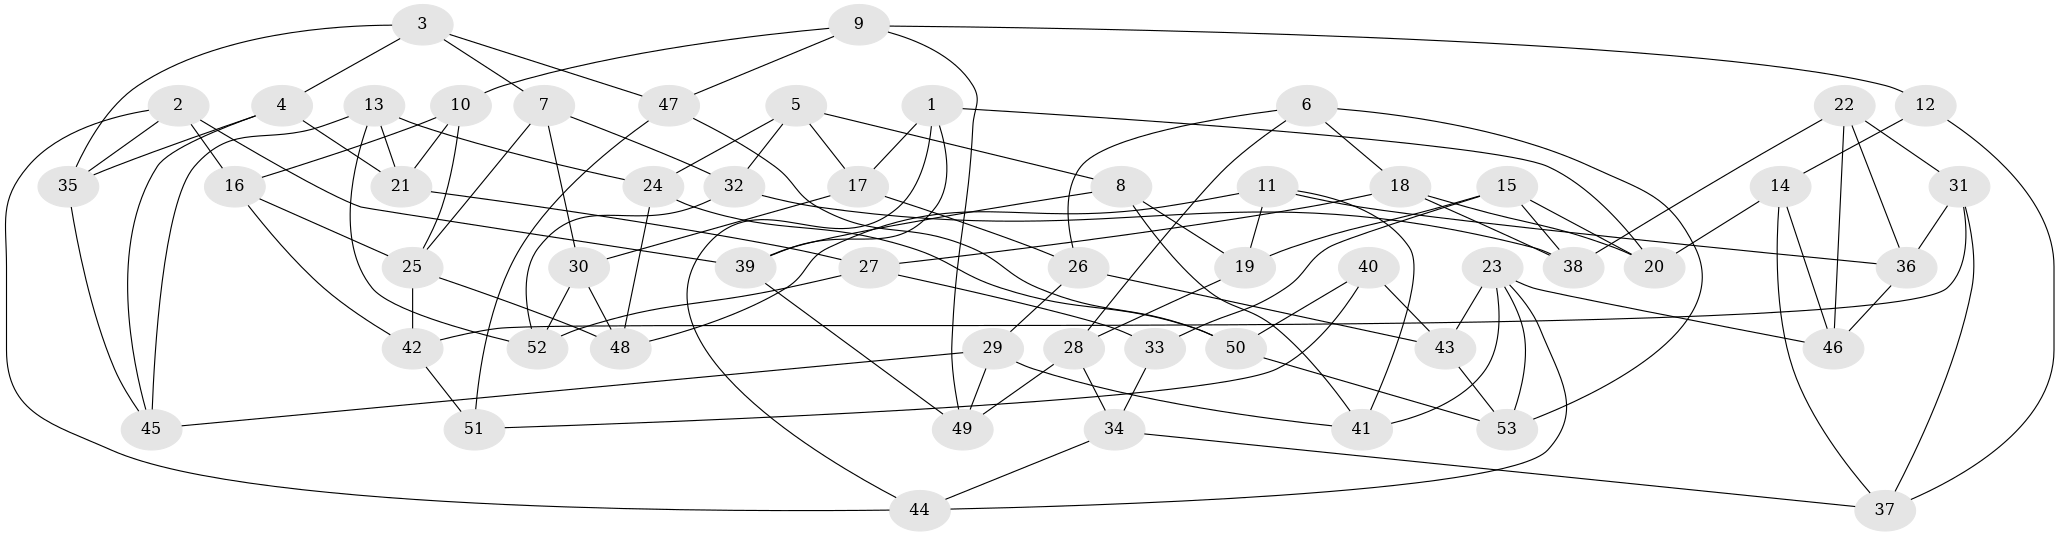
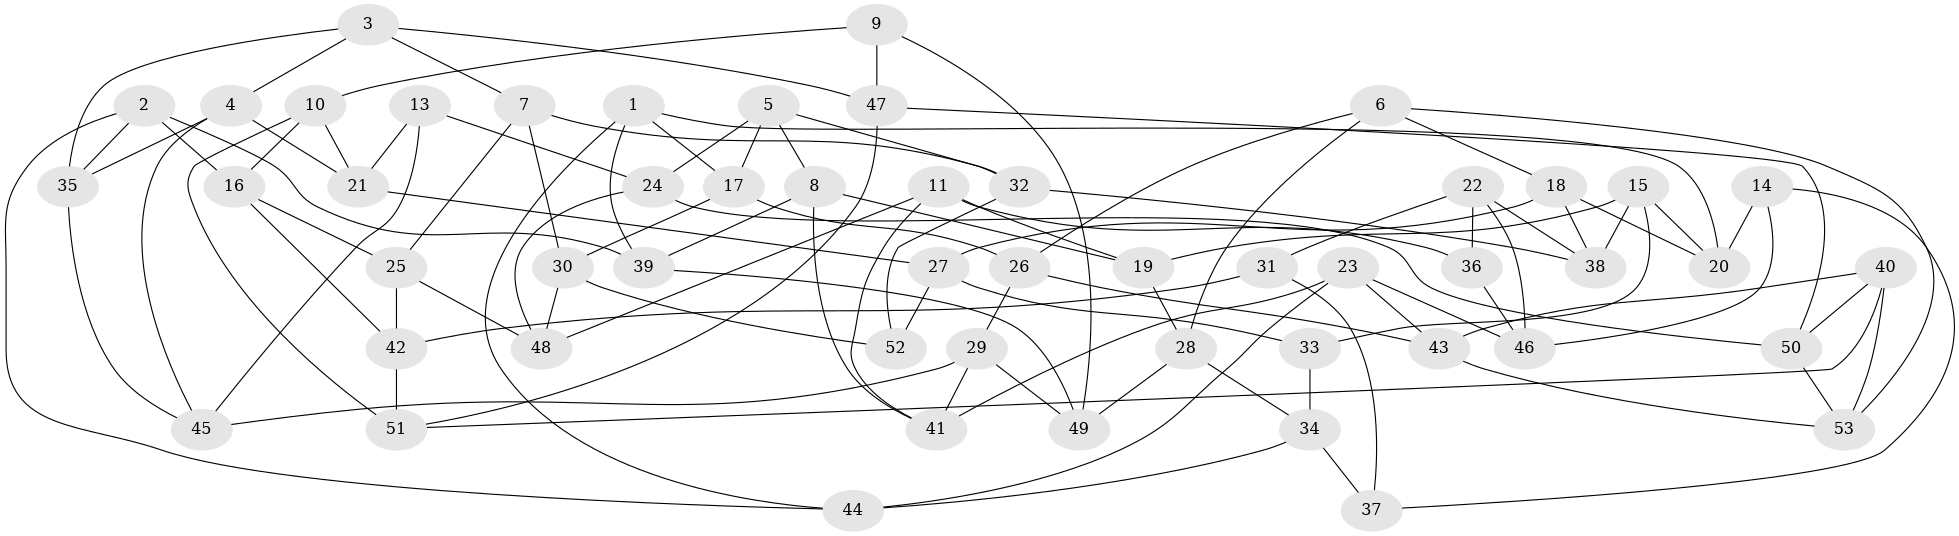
node "12": removed
edge "10" -- "25": now "10" -- "51"
edge "31" -- "36": removed
edge "13" -- "52": removed
edge "23" -- "53": now "40" -- "53"
